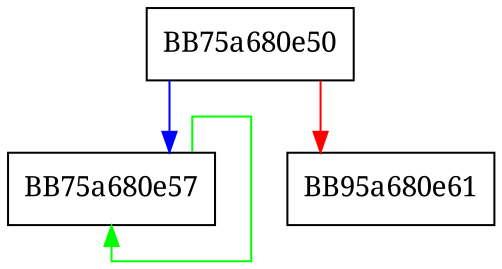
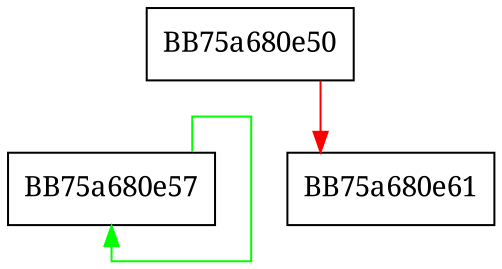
edge "BB75a680e50" -> "BB75a680e57": removed
node "BB95a680e61": label "BB95a680e61" -> "BB75a680e61"
